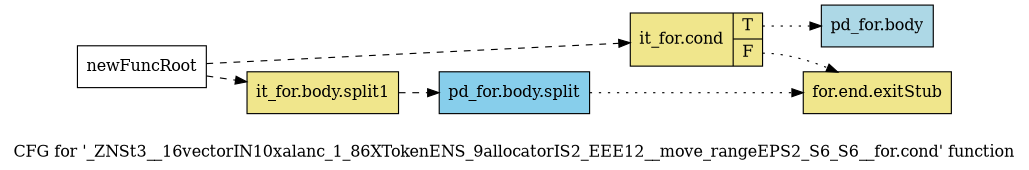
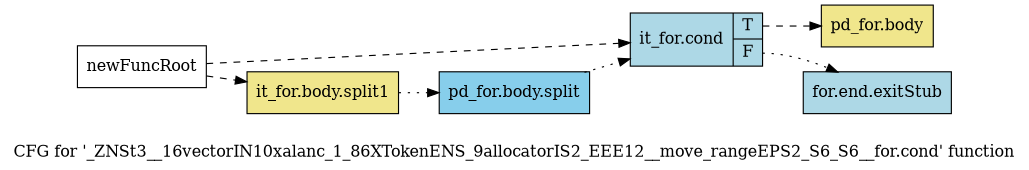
edge "it_for.cond" -> "pd_for.body": style dotted -> dashed
node "pd_for.body": fillcolor lightblue -> khaki
node "it_for.cond": fillcolor khaki -> lightblue
edge "it_for.body.split1" -> "pd_for.body.split": style dashed -> dotted
edge "pd_for.body.split" -> "for.end.exitStub": now "pd_for.body.split" -> "it_for.cond"
node "for.end.exitStub": fillcolor khaki -> lightblue
